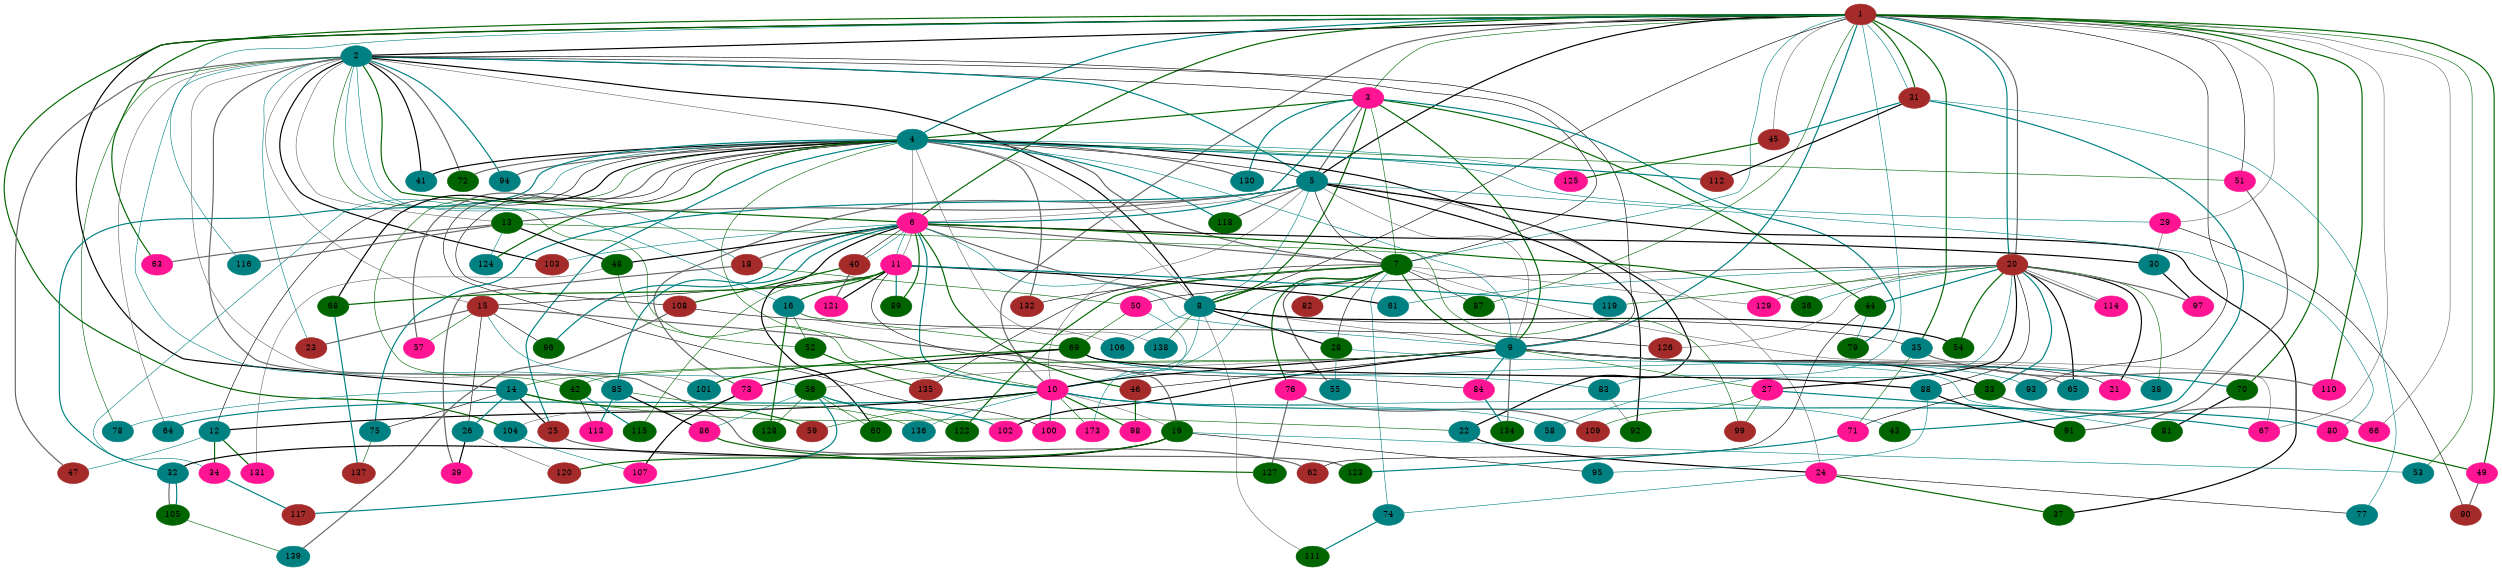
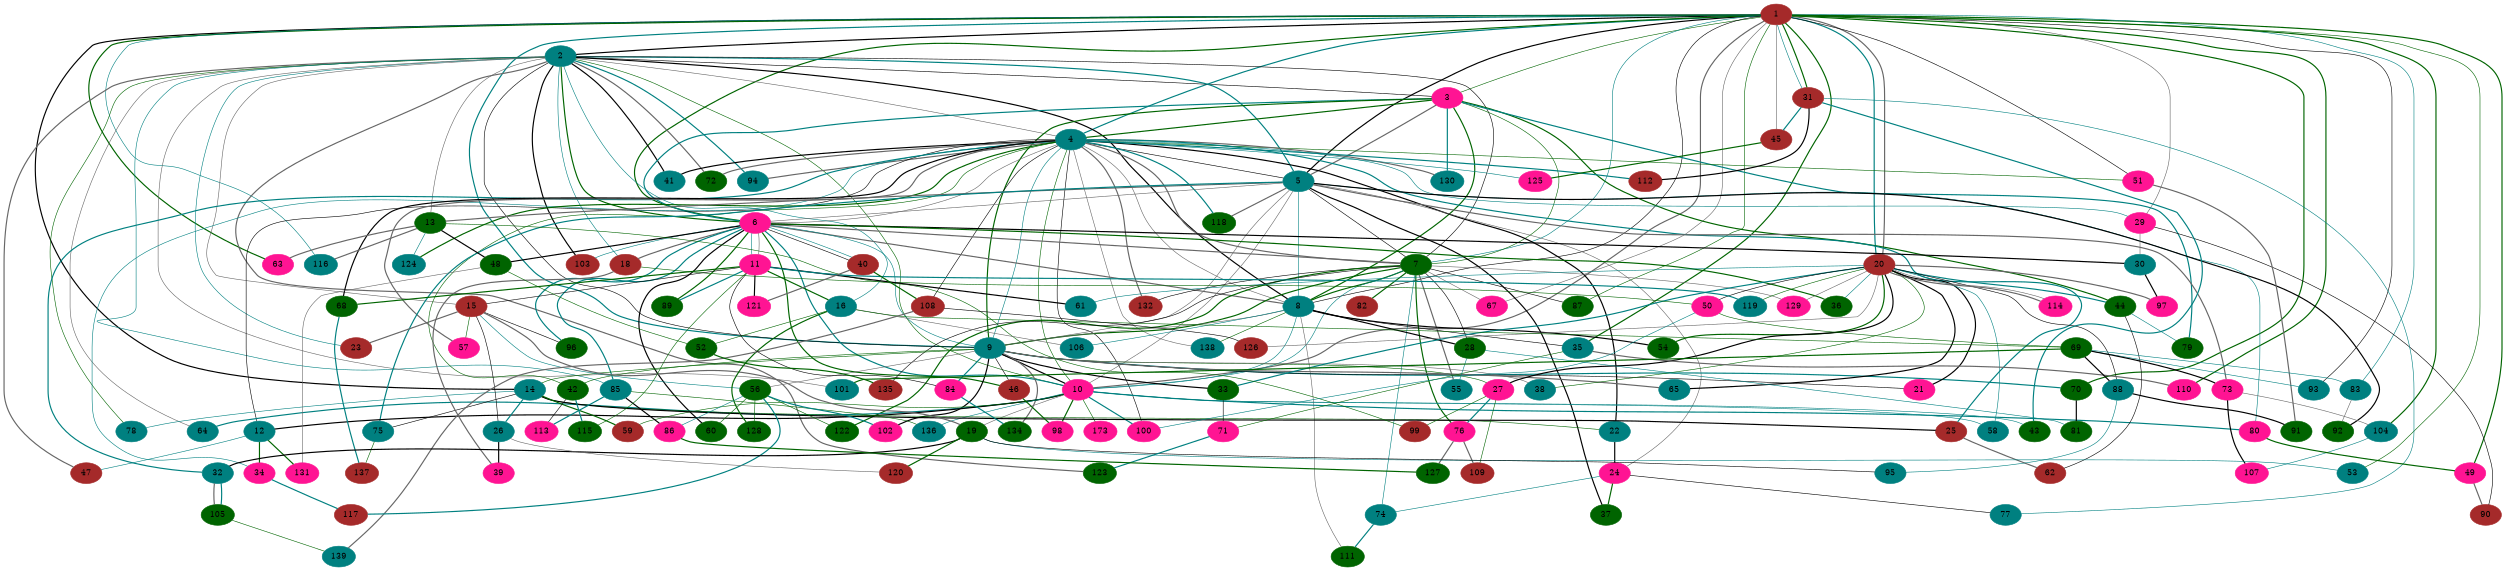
edge "50" -- "173": now "50" -- "100"
edge "27" -- "67": now "27" -- "76"
node "66": removed
